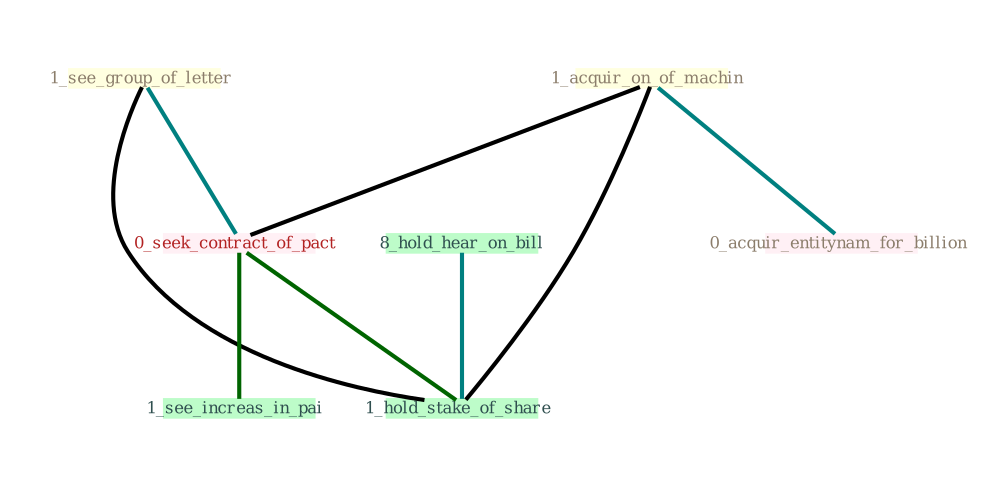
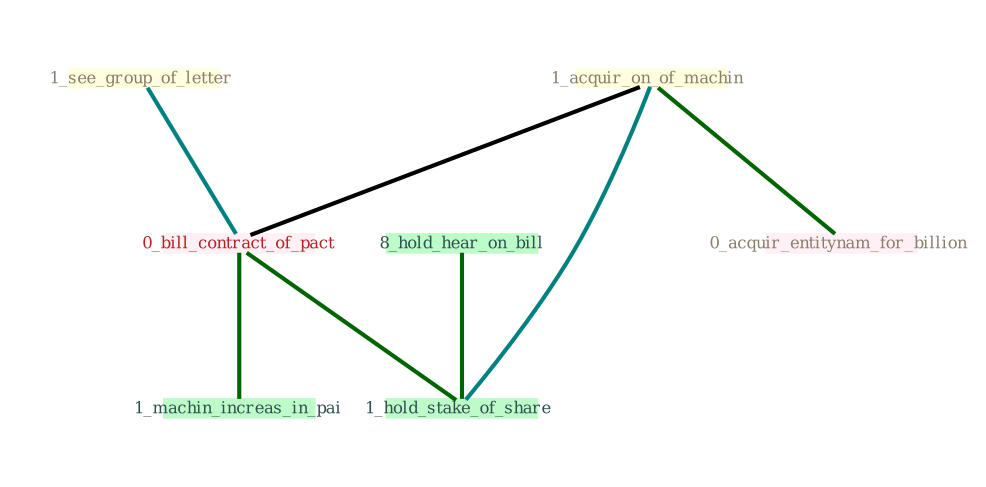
edge "1_acquir_on_of_machin" -- "0_acquir_entitynam_for_billion": color teal -> darkgreen
node "0_seek_contract_of_pact": label "0_seek_contract_of_pact" -> "0_bill_contract_of_pact"
edge "1_acquir_on_of_machin" -- "1_hold_stake_of_share": color black -> teal
edge "1_see_group_of_letter" -- "1_hold_stake_of_share": removed
edge "8_hold_hear_on_bill" -- "1_hold_stake_of_share": color teal -> darkgreen
node "1_see_increas_in_pai": label "1_see_increas_in_pai" -> "1_machin_increas_in_pai"
